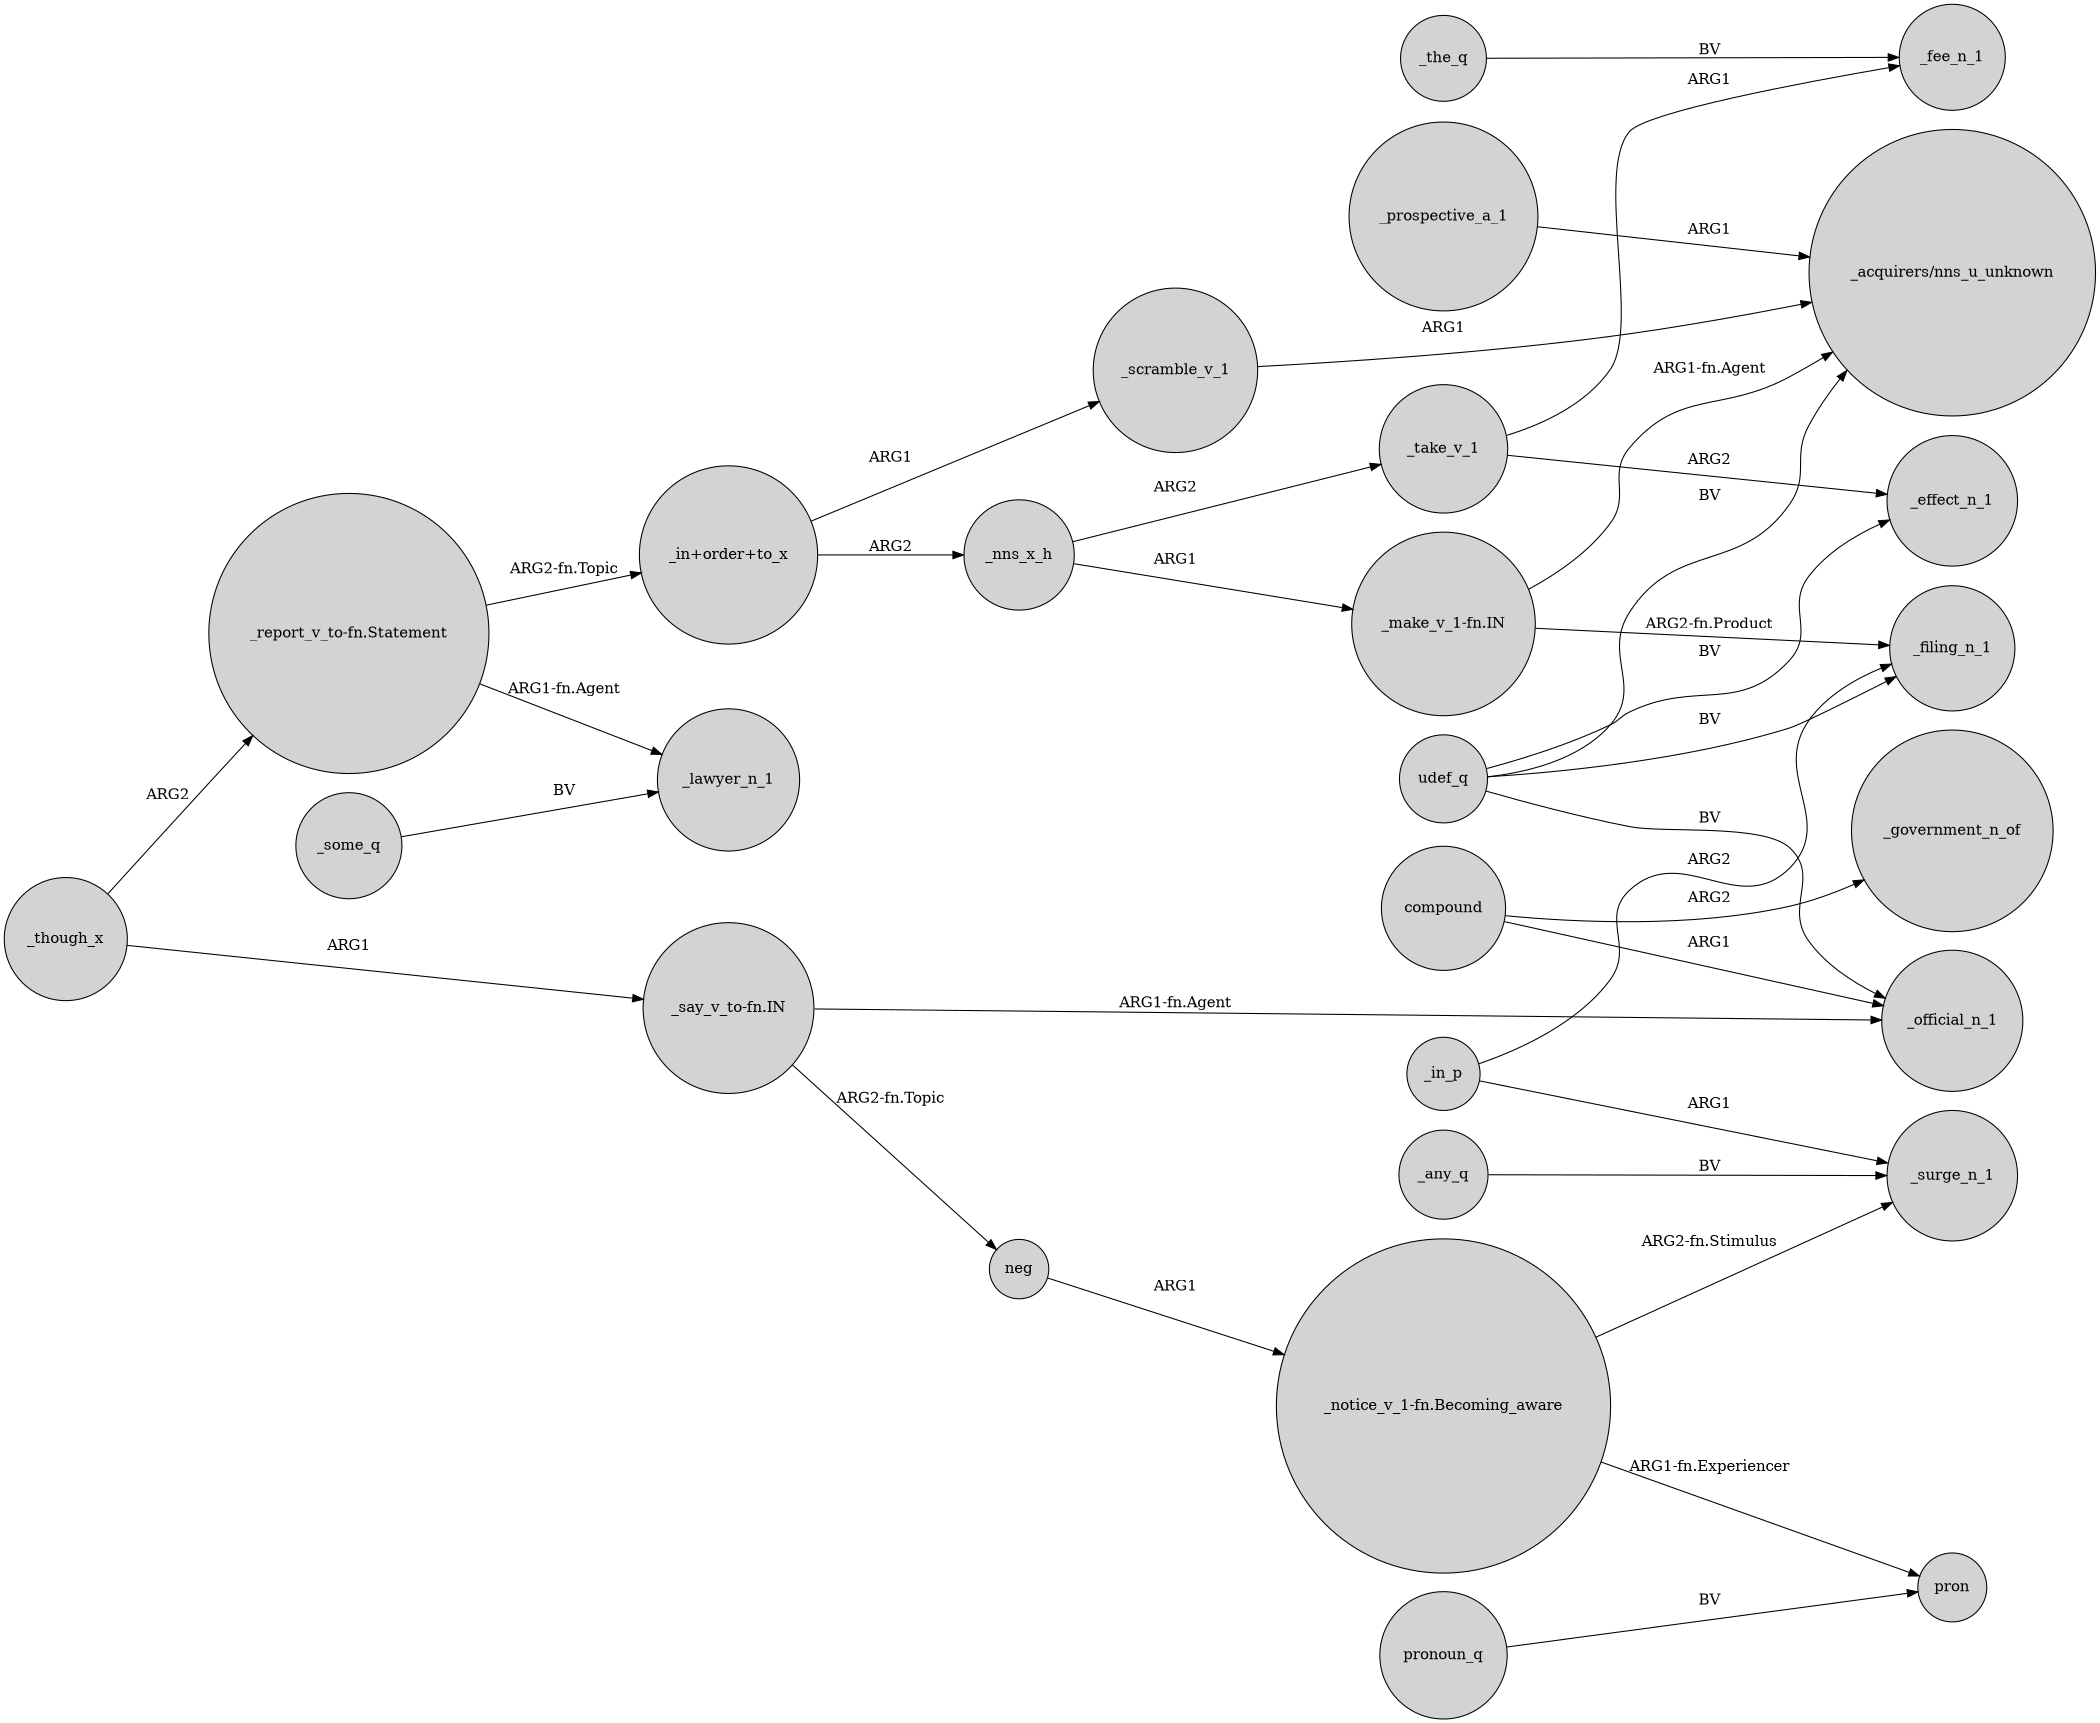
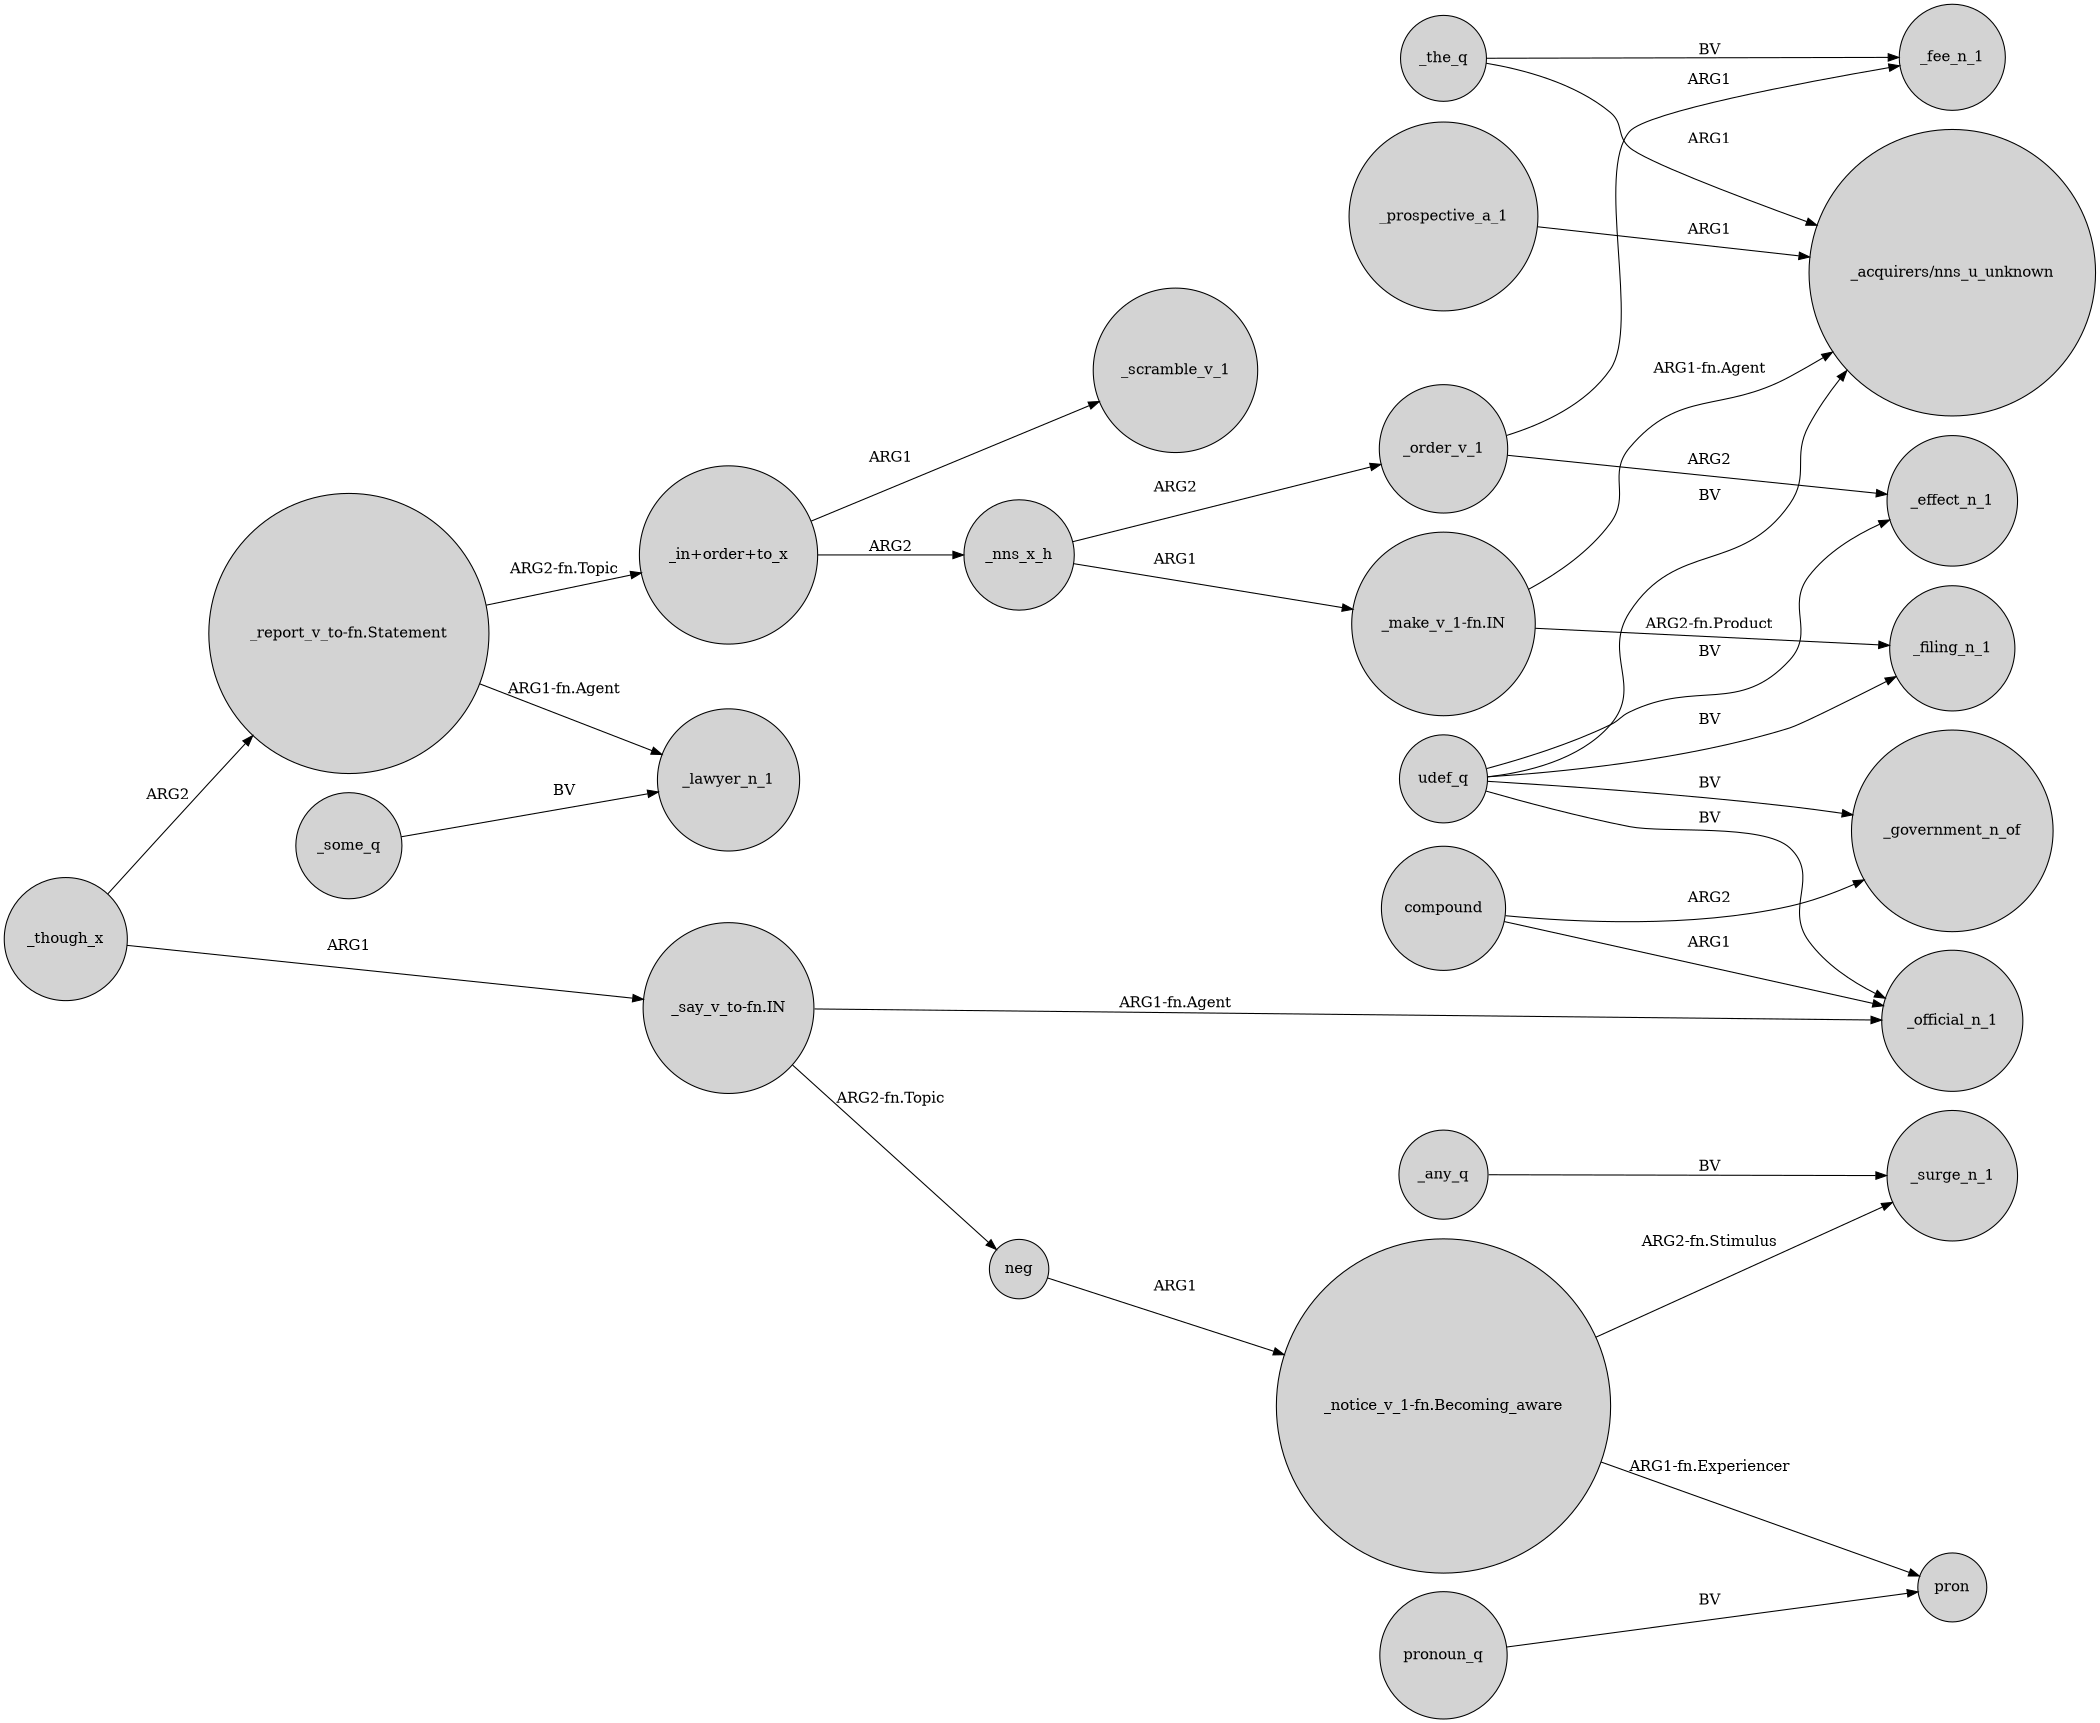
edge "_scramble_v_1" -> "_acquirers/nns_u_unknown": now "_the_q" -> "_acquirers/nns_u_unknown"
node "_take_v_1": label "_take_v_1" -> "_order_v_1"
edge "udef_q" -> "_government_n_of": added, label "BV"
node "_in_p": removed
